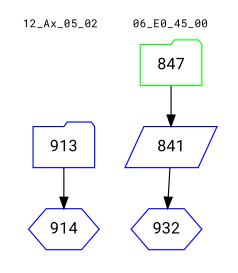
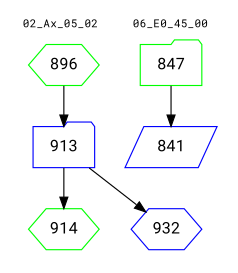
cluster "12_Ax_05_02": label "12_Ax_05_02" -> "02_Ax_05_02"
node "896": added
edge "841" -> "932": now "913" -> "932"
node "914": color blue -> green
